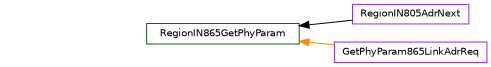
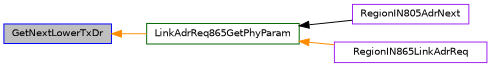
node "GetNextLowerTxDr": added
node "RegionIN865GetPhyParam": label "RegionIN865GetPhyParam" -> "LinkAdrReq865GetPhyParam"
node "GetPhyParam865LinkAdrReq": label "GetPhyParam865LinkAdrReq" -> "RegionIN865LinkAdrReq"
